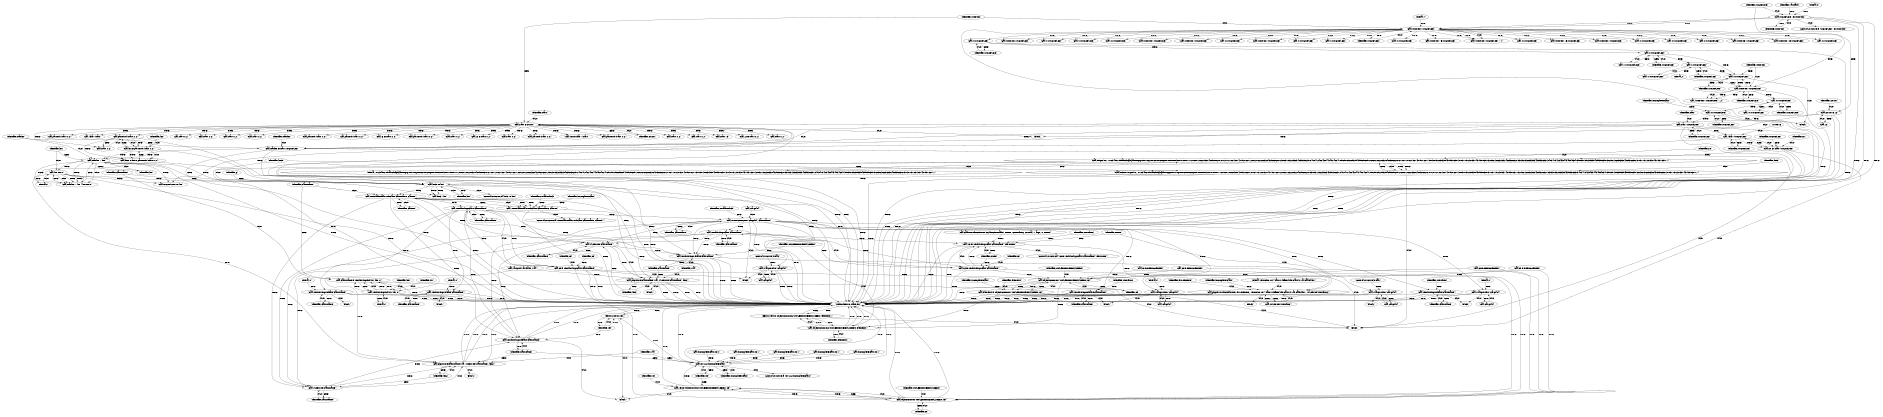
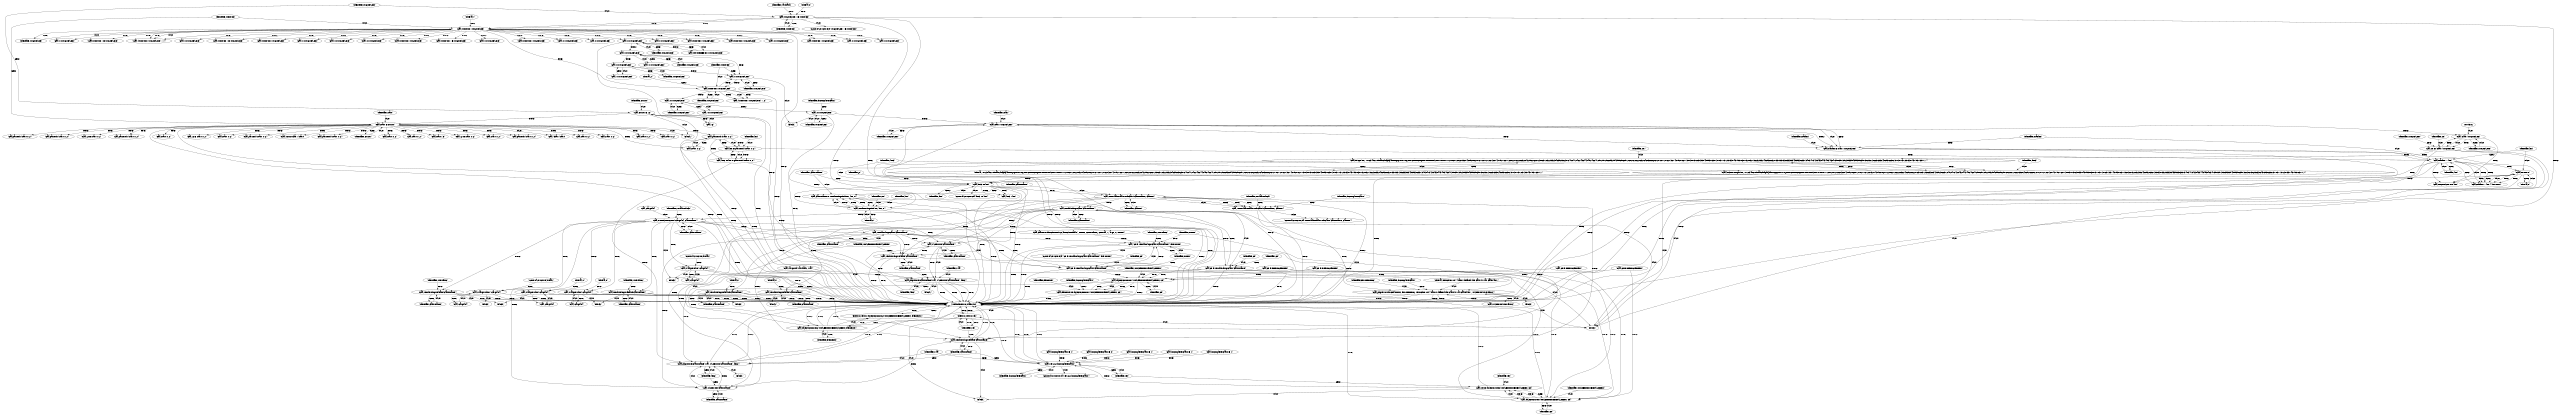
node "(Call,YYMARKER = ++YYCURSOR)": added
edge "(Call,start = cursor)" -> "(Call,(char*)start)": label "DDG: " -> "AST: "
edge "(Call,maxlen = max - YYCURSOR)" -> "(Call,len3 - len)": now "(Call,maxlen = max - YYCURSOR)" -> "(Call,max - YYCURSOR)"
edge "(Call,len3 != len)" -> "(Call,zend_string_init(str, len, 0))": added, label "DDG:"
edge "(Call,elements = object_common1(UNSERIALIZE_PASSTHRU, ce))" -> "(Call,object_common2(UNSERIALIZE_PASSTHRU, elements))": label "DDG: " -> "AST: "
